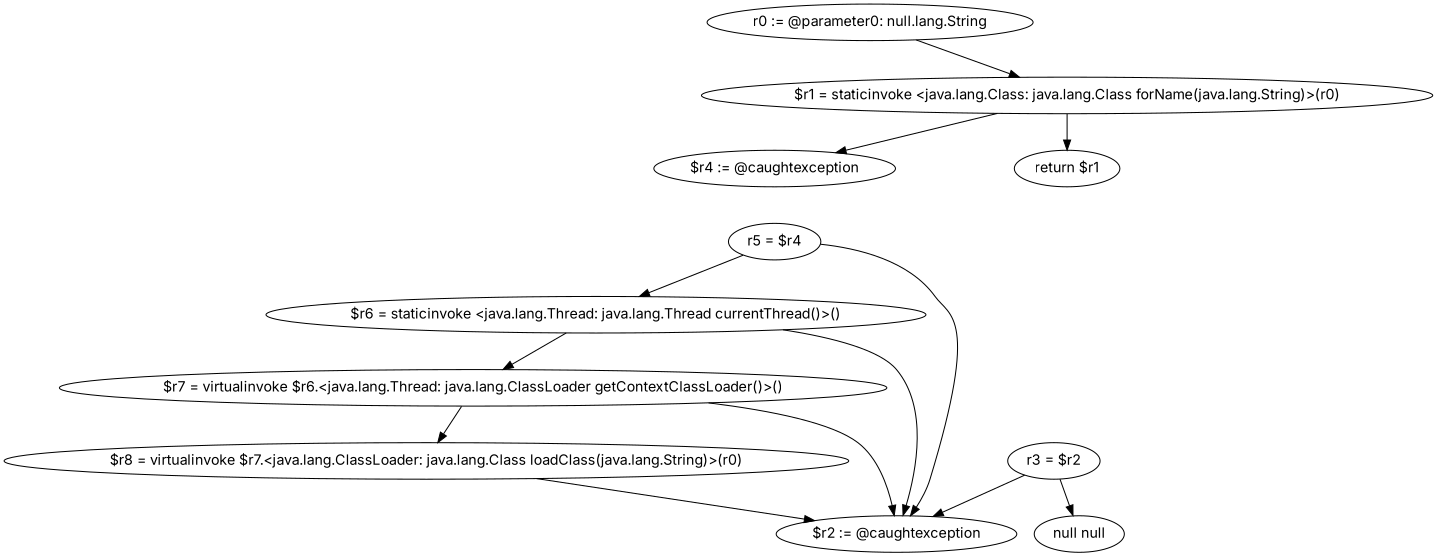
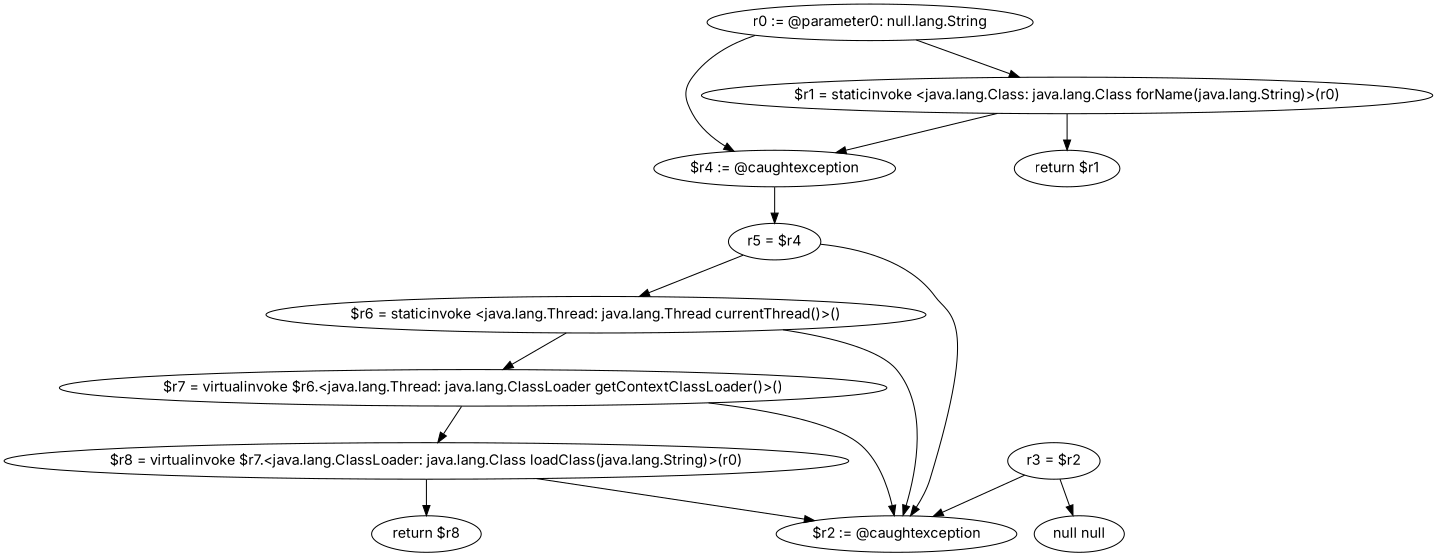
edge "r0 := @parameter0: null.lang.String" -> "$r4 := @caughtexception": added
edge "$r4 := @caughtexception" -> "r5 = $r4": added
node "return $r8": added
